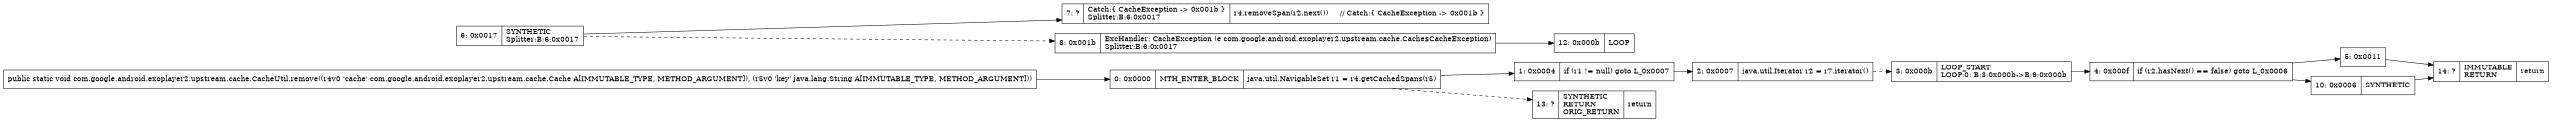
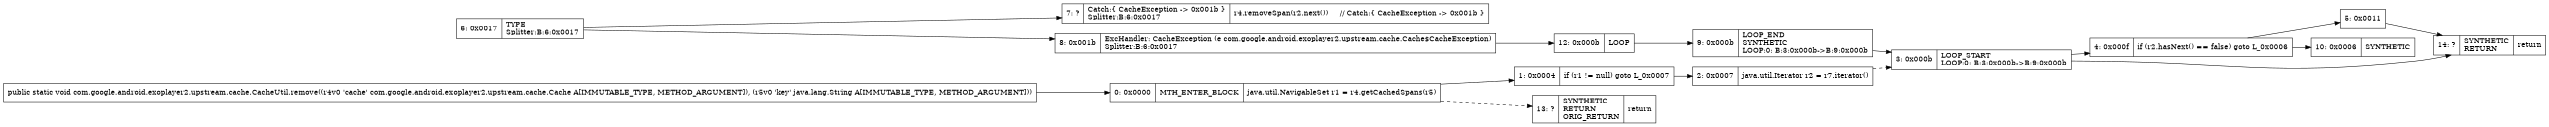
node "6: 0x0017": text "SYNTHETIC" -> "TYPE"
edge "6: 0x0017" -> "8: 0x001b": style dashed -> solid
node "9: 0x000b": added
node "14: ?": text "IMMUTABLE" -> "SYNTHETIC"
edge "10: 0x0006" -> "14: ?": now "3: 0x000b" -> "14: ?"
